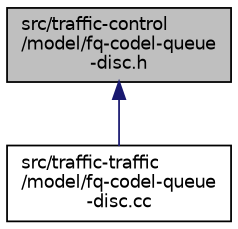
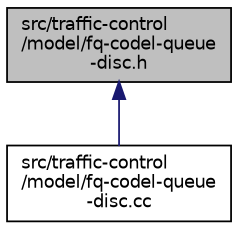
node "src/traffic-traffic /model/fq-codel-queue -disc.cc": label "src/traffic-traffic /model/fq-codel-queue -disc.cc" -> "src/traffic-control /model/fq-codel-queue -disc.cc"
